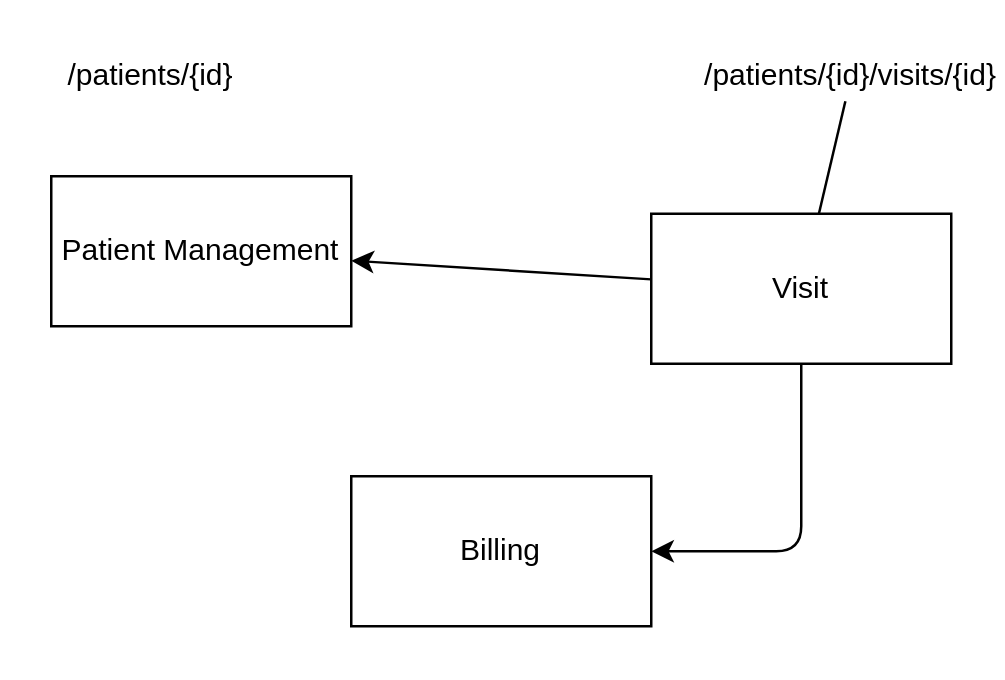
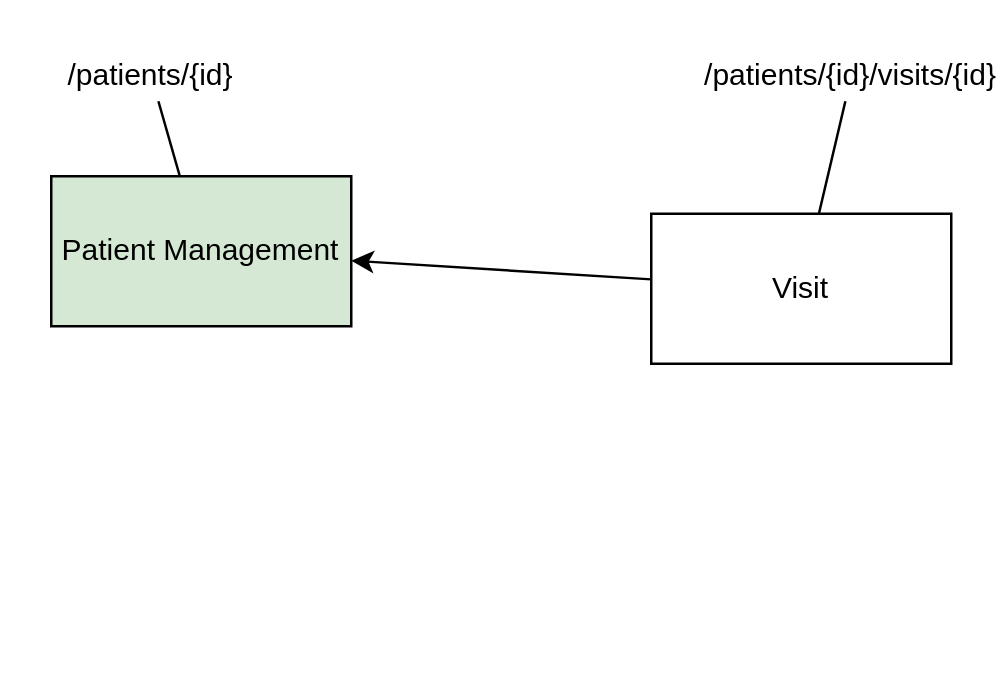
edge "/patients/{id}" -- "Patient Management": added
node "Patient Management": fillcolor #ffffff -> #d5e8d4
edge "Visit" -> "Billing": removed
node "Billing": removed
